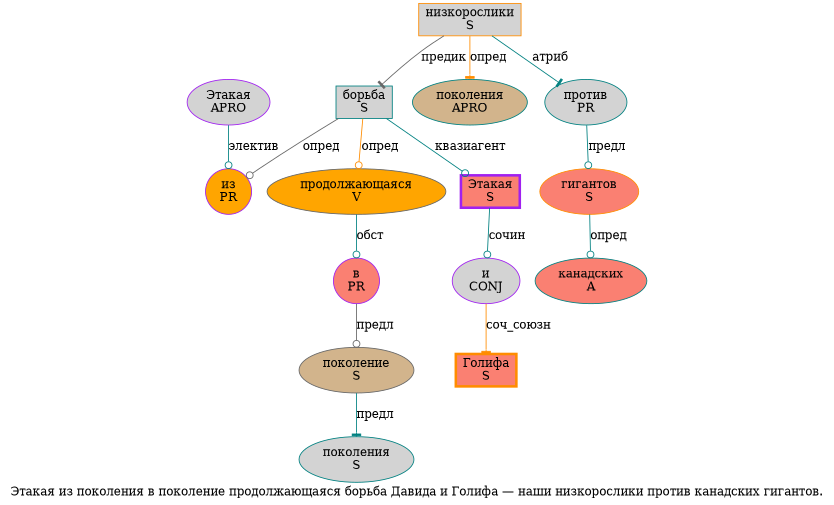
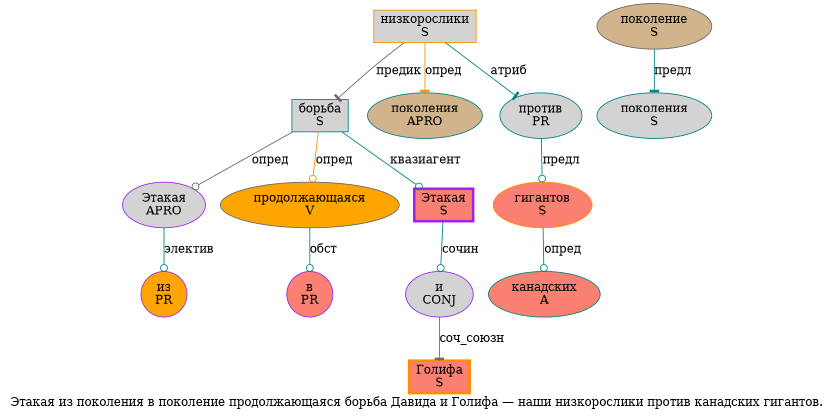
edge "борьба S" -> "из PR": now "борьба S" -> "Этакая APRO"
edge "в PR" -> "поколение S": removed, label "предл"
edge "и CONJ" -> "Голифа S": color darkorange -> gray40
